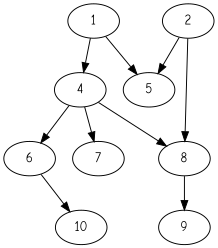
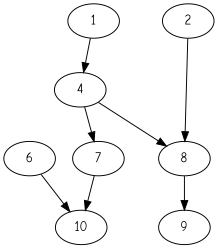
node "5": removed
edge "4" -> "6": removed
edge "7" -> "10": added
